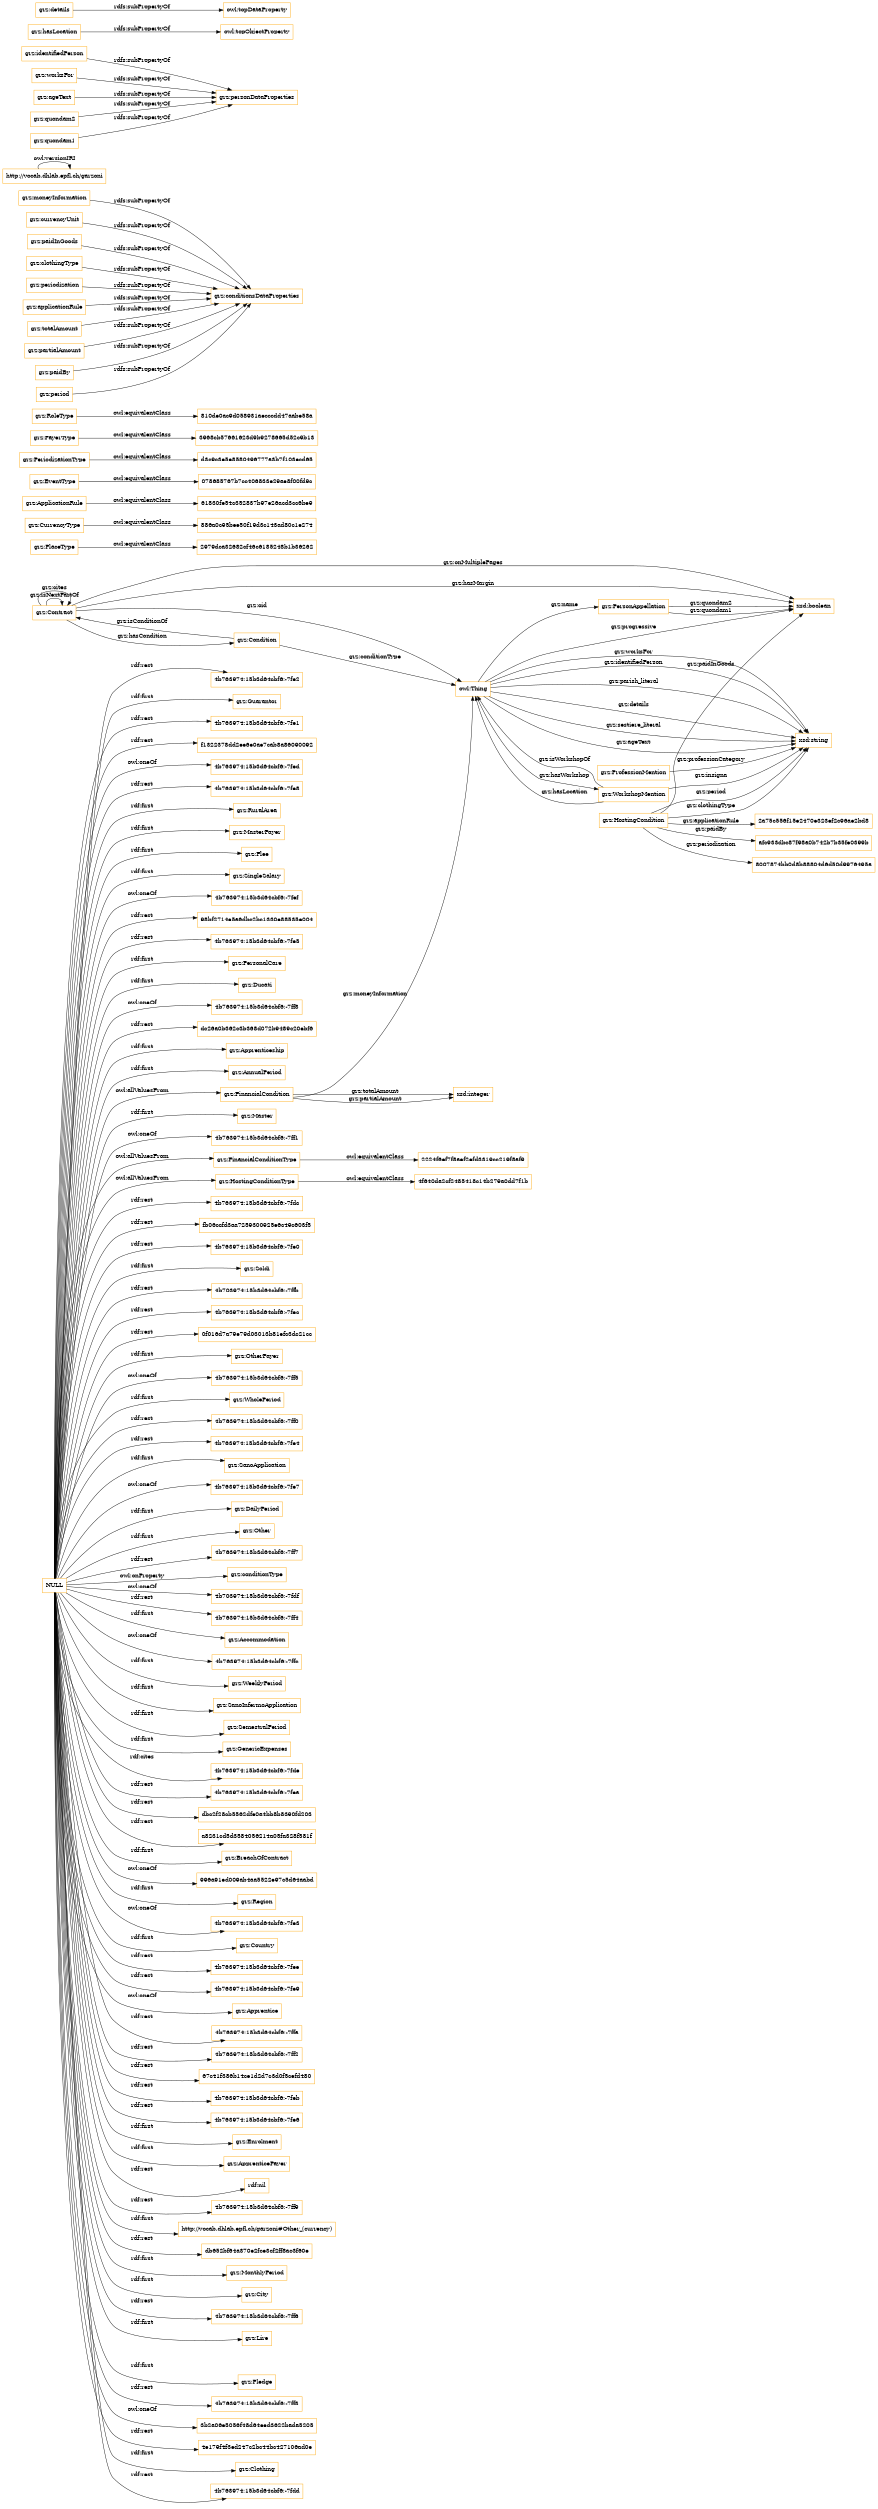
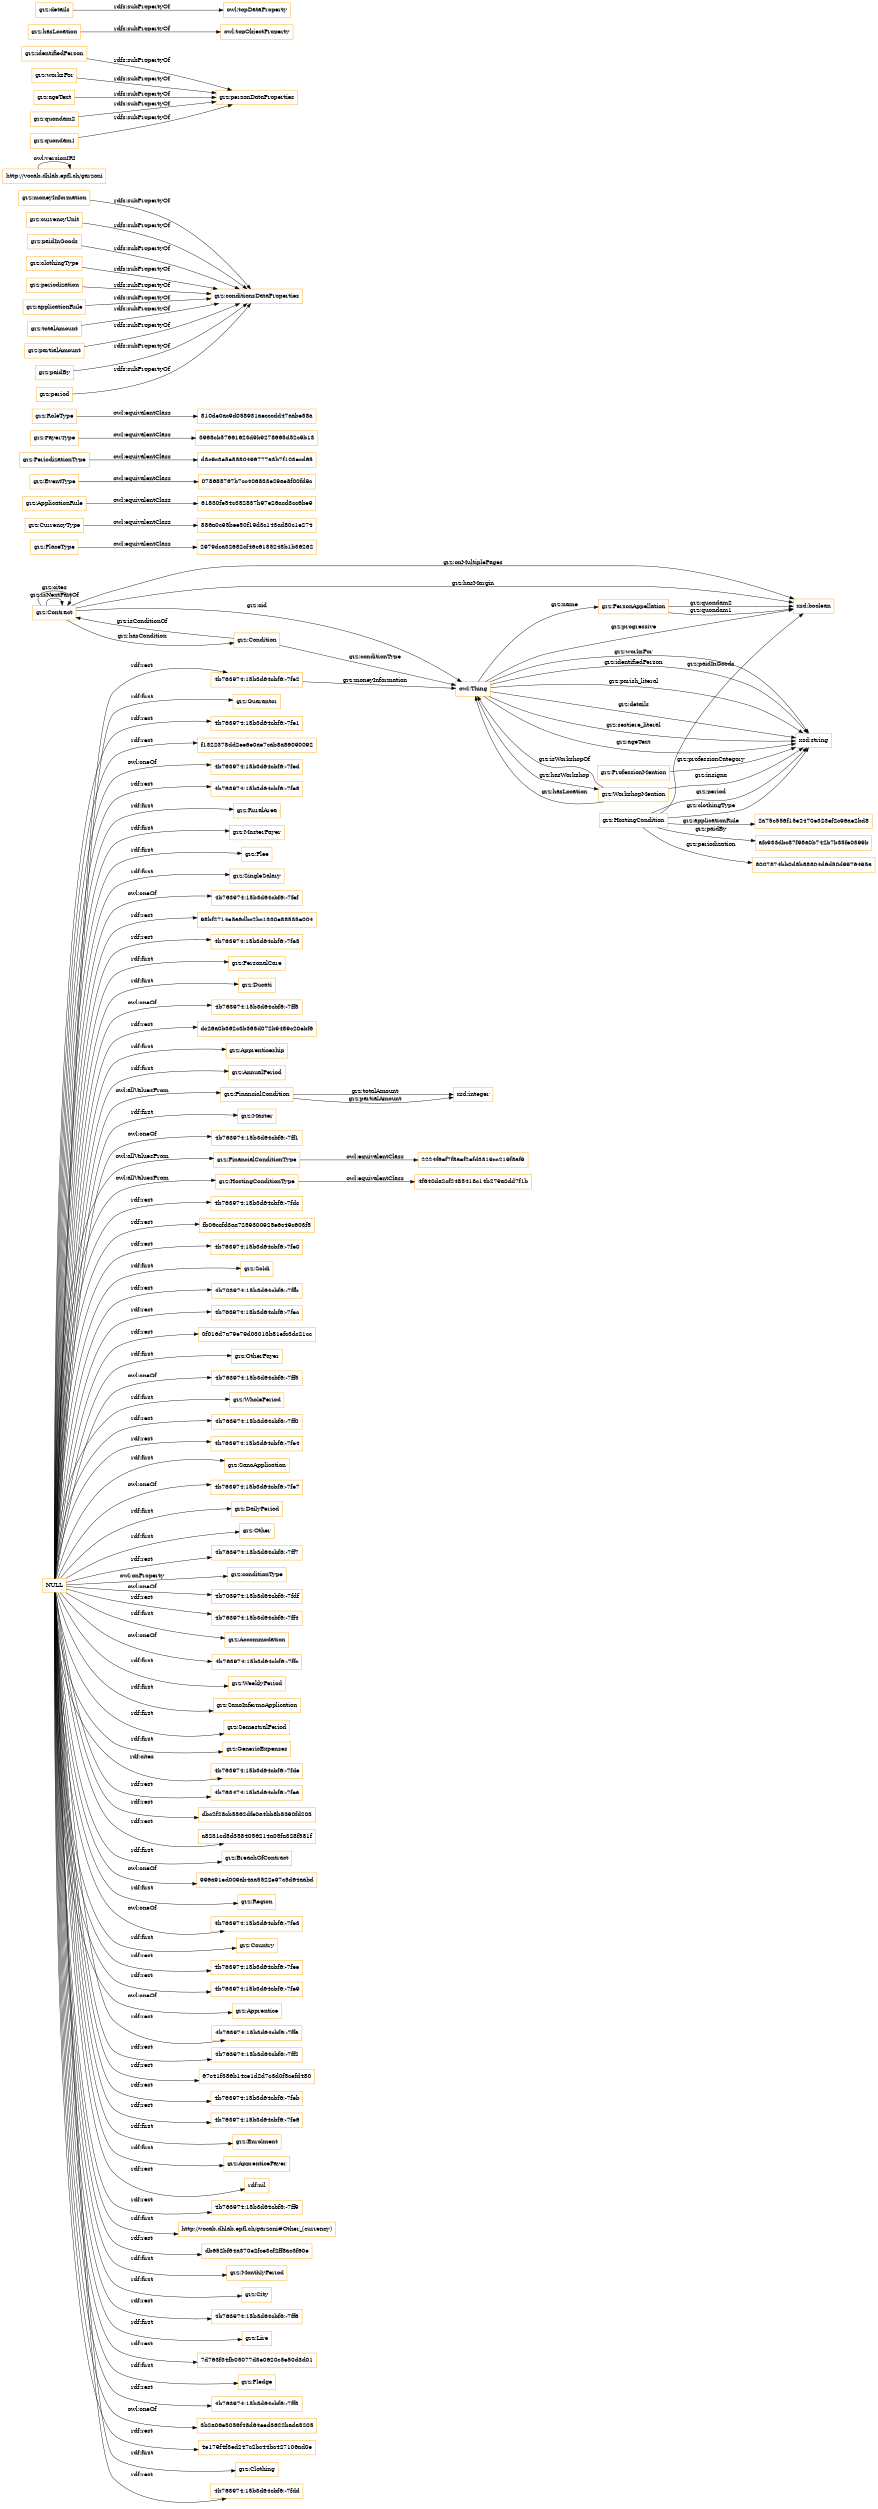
edge "grz:FinancialCondition" -> "owl:Thing": now "4b763974:15b3d64cbf6:-7fe2" -> "owl:Thing"
node "4b763974:15b3d64cbf6:-7fea": label "4b763974:15b3d64cbf6:-7fea" -> "4b763474:15b3d64cbf6:-7fea"
node "7d763f34fb05077d3e0620c5e50d3d01": added
